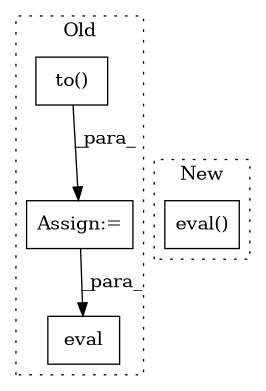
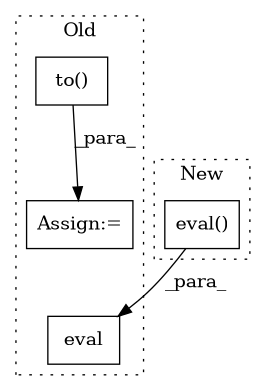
edge "Assign:=" -> "eval": now "eval()" -> "eval"
